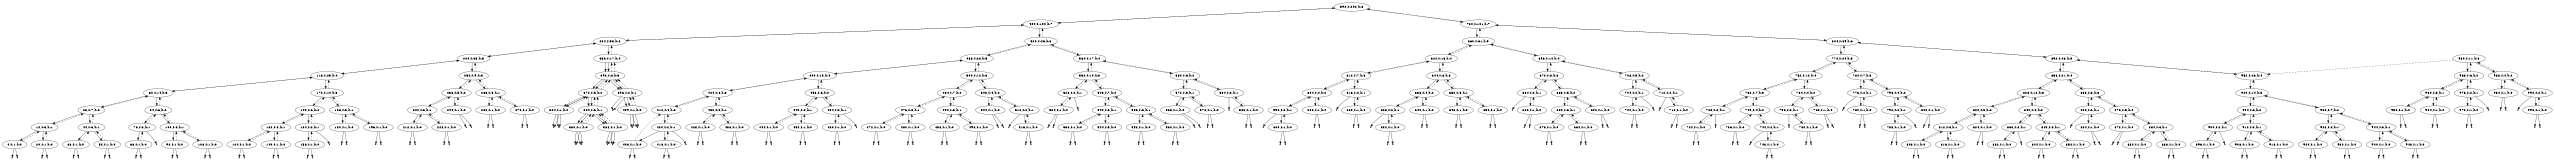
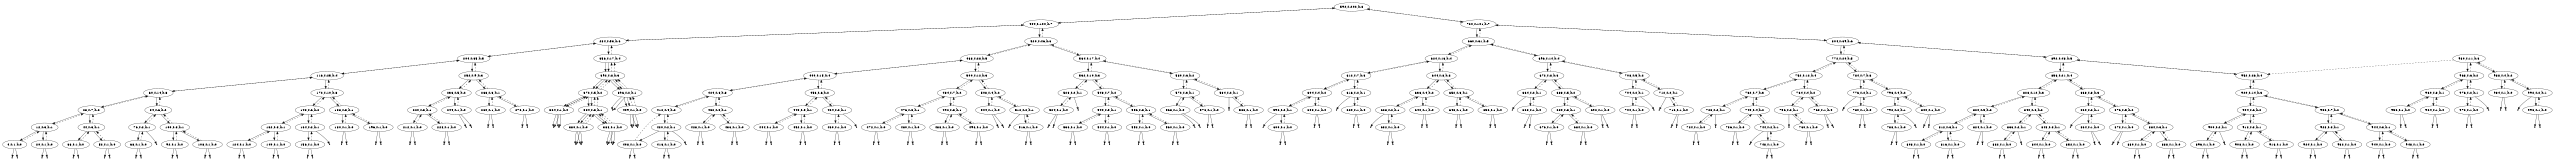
node "544,s:5,h:0": label "544,s:5,h:0" -> "544,s:1,h:0"
